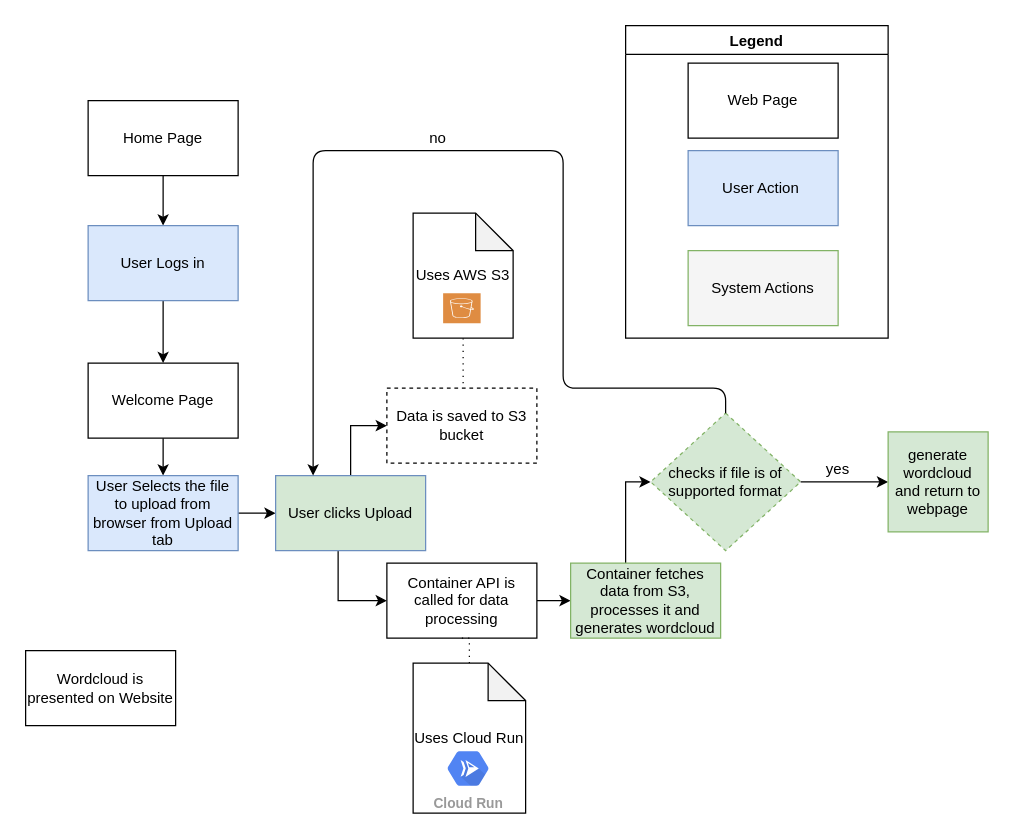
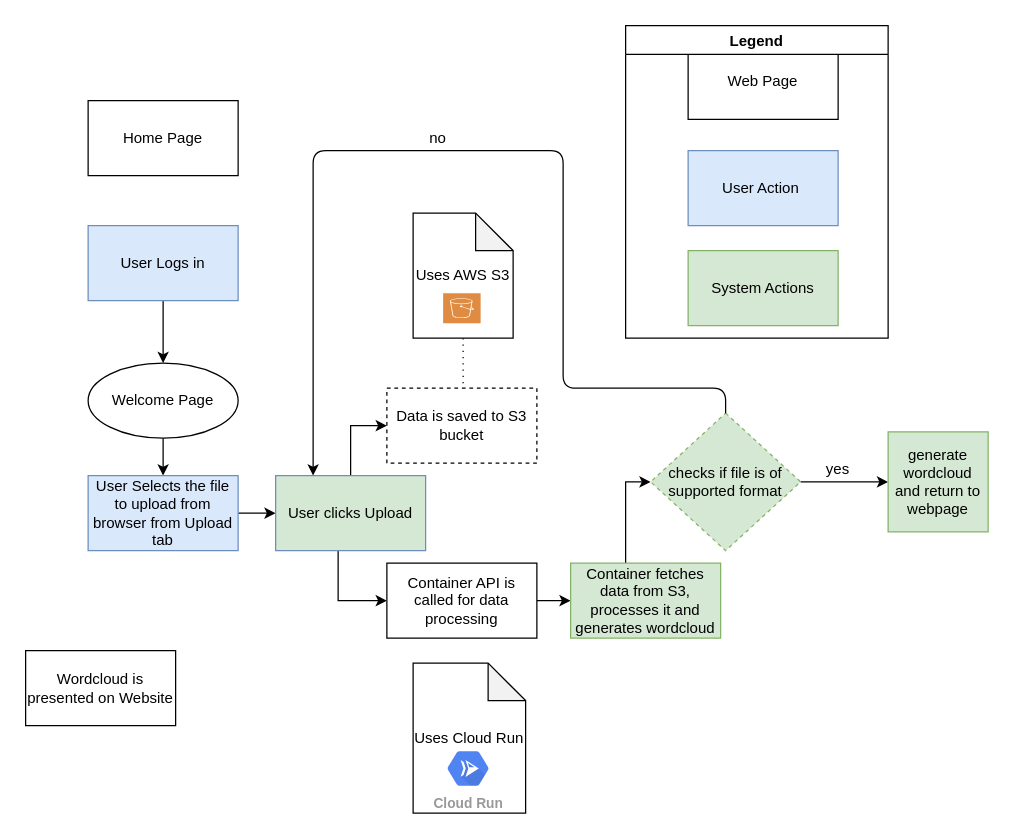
node "Web Page": moved (763, 101) -> (763, 82)
edge "Home Page" -> "User Logs in": removed
node "System Actions": fillcolor #f5f5f5 -> #d5e8d4
node "Welcome Page": shape rectangle -> ellipse
edge "Container API is called for data processing" -- "Uses Cloud Run": removed
